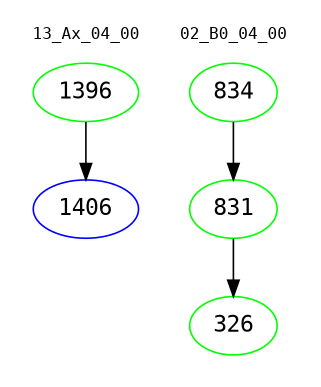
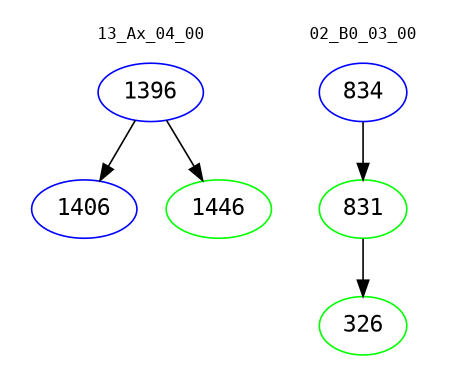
cluster "02_B0_04_00": label "02_B0_04_00" -> "02_B0_03_00"
node "1396": color green -> blue
node "834": color green -> blue
node "1446": added
